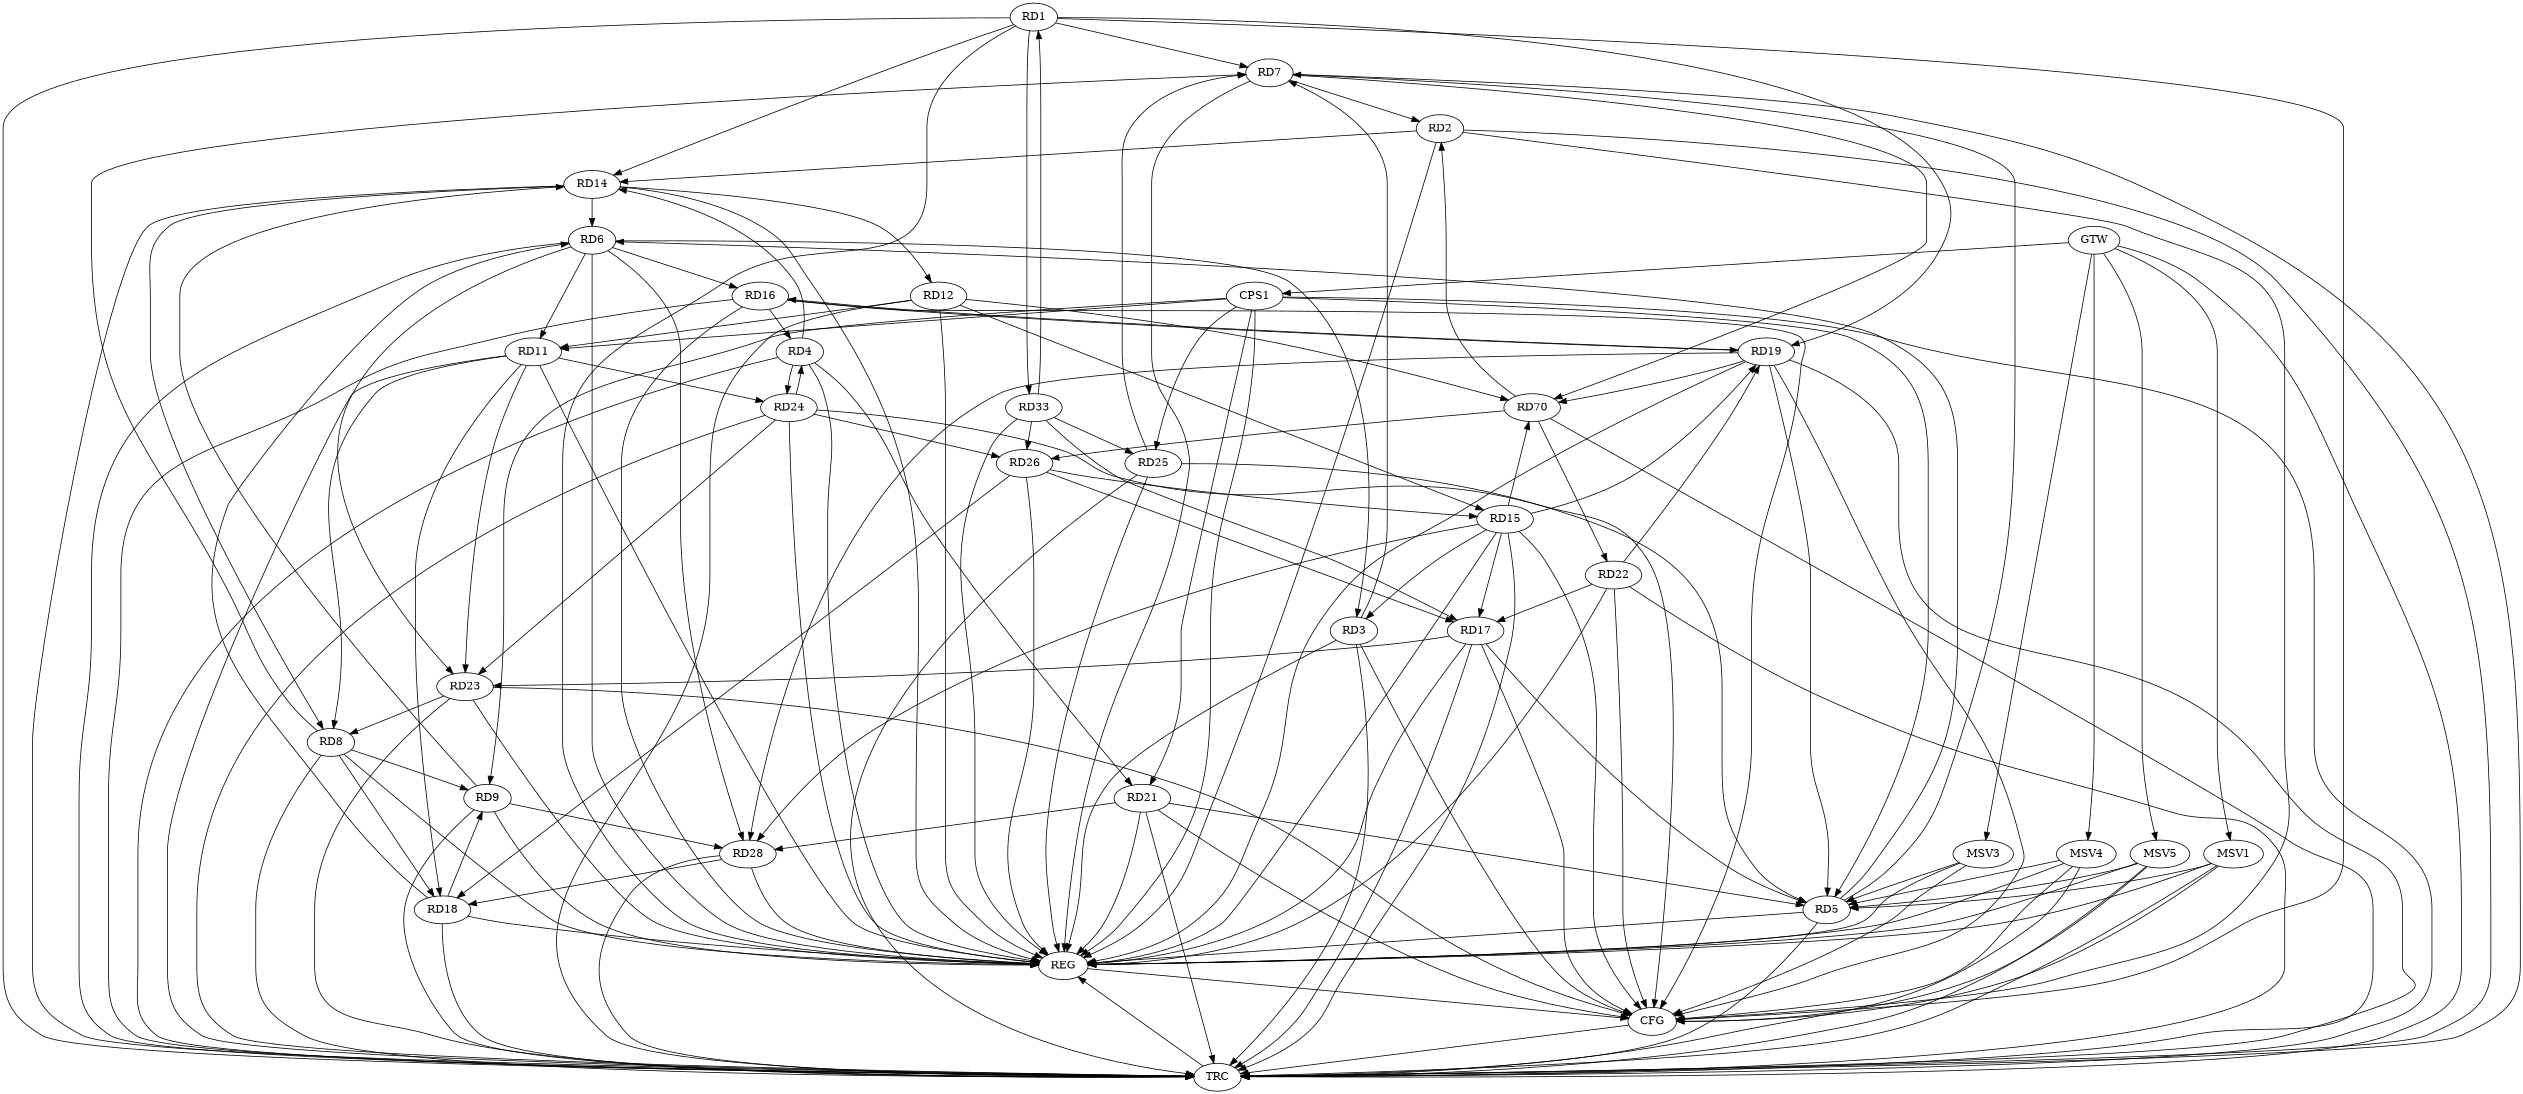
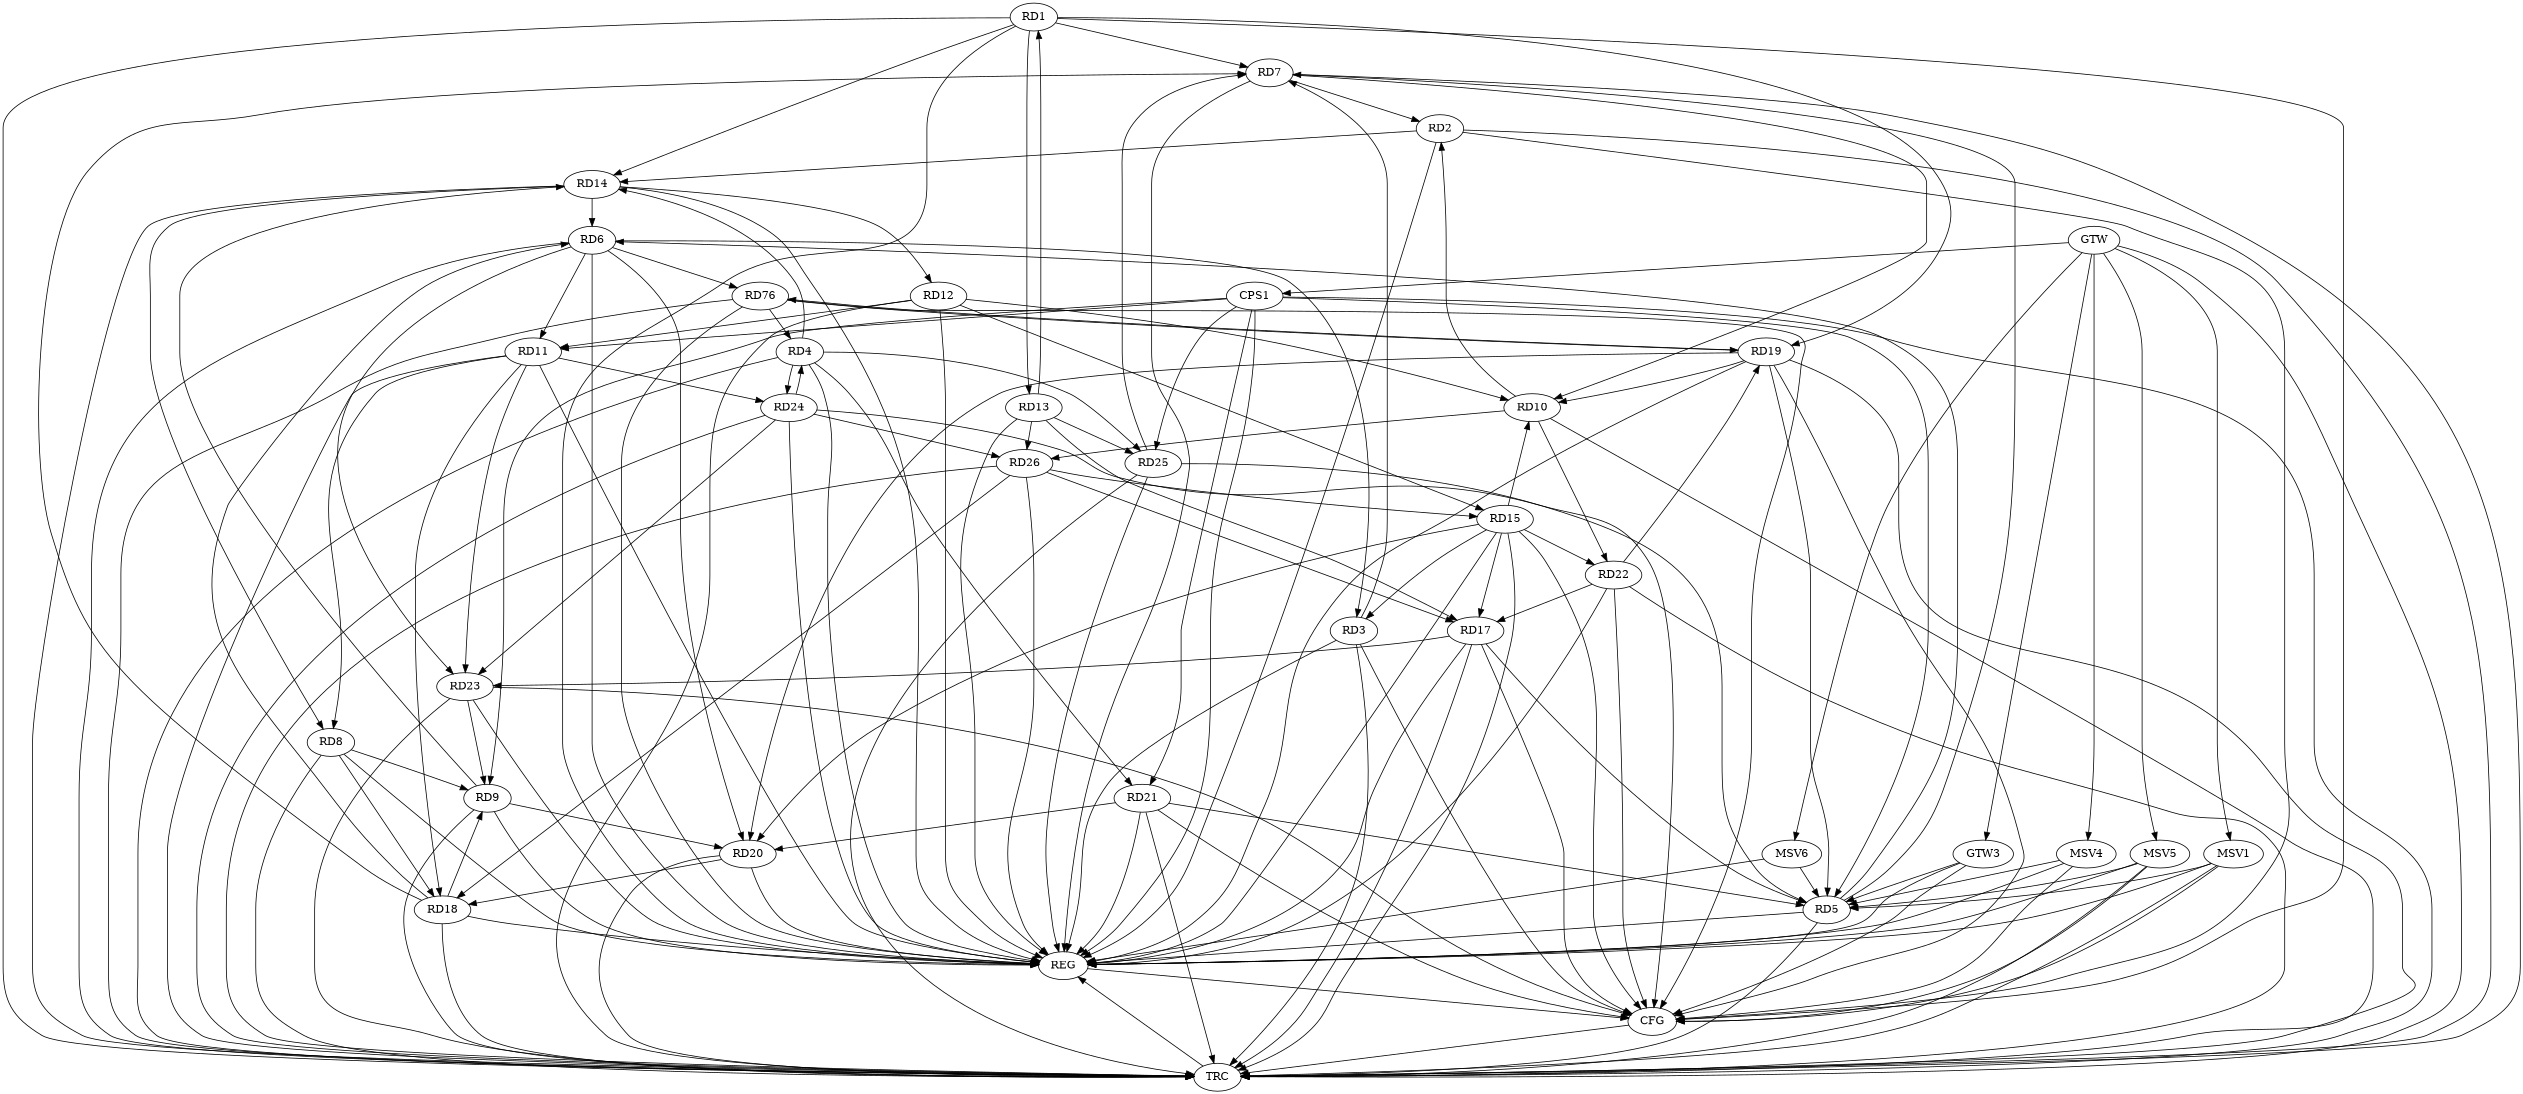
edge "RD8" -> "RD7": now "RD18" -> "RD7"
node "RD16": label "RD16" -> "RD76"
edge "RD4" -> "RD25": added
node "RD33": label "RD33" -> "RD13"
node "RD70": label "RD70" -> "RD10"
edge "RD15" -> "RD19": now "RD15" -> "RD22"
edge "RD23" -> "RD8": now "RD23" -> "RD9"
node "RD28": label "RD28" -> "RD20"
node "MSV6": added
node "MSV3": label "MSV3" -> "GTW3"
edge "MSV4" -> "TRC": now "RD26" -> "TRC"
